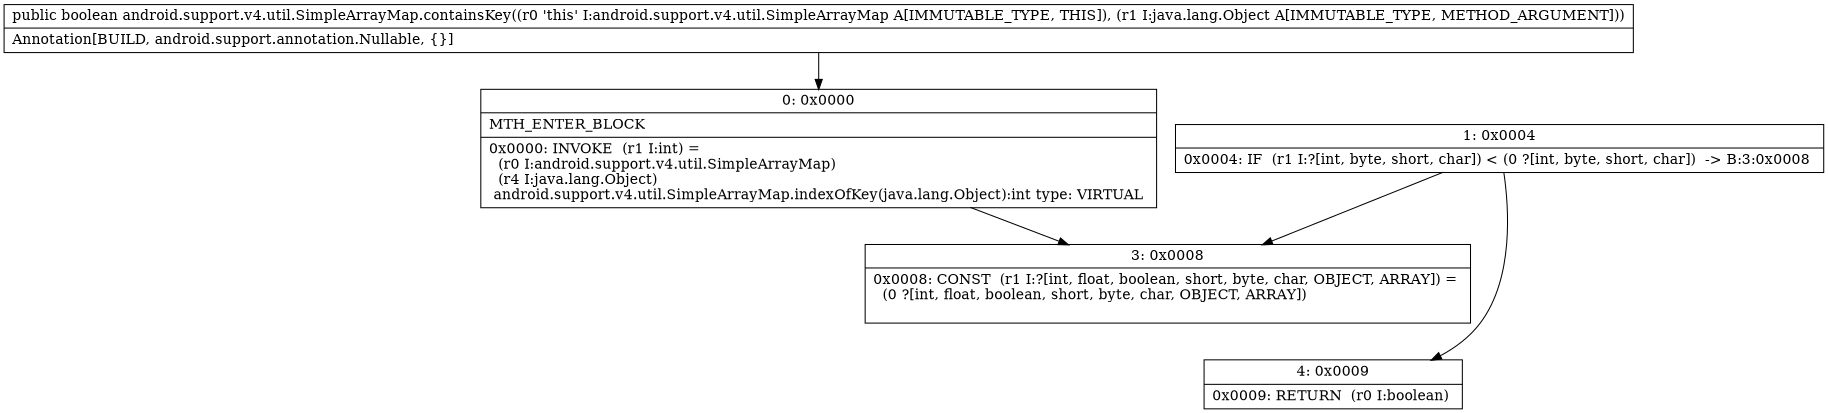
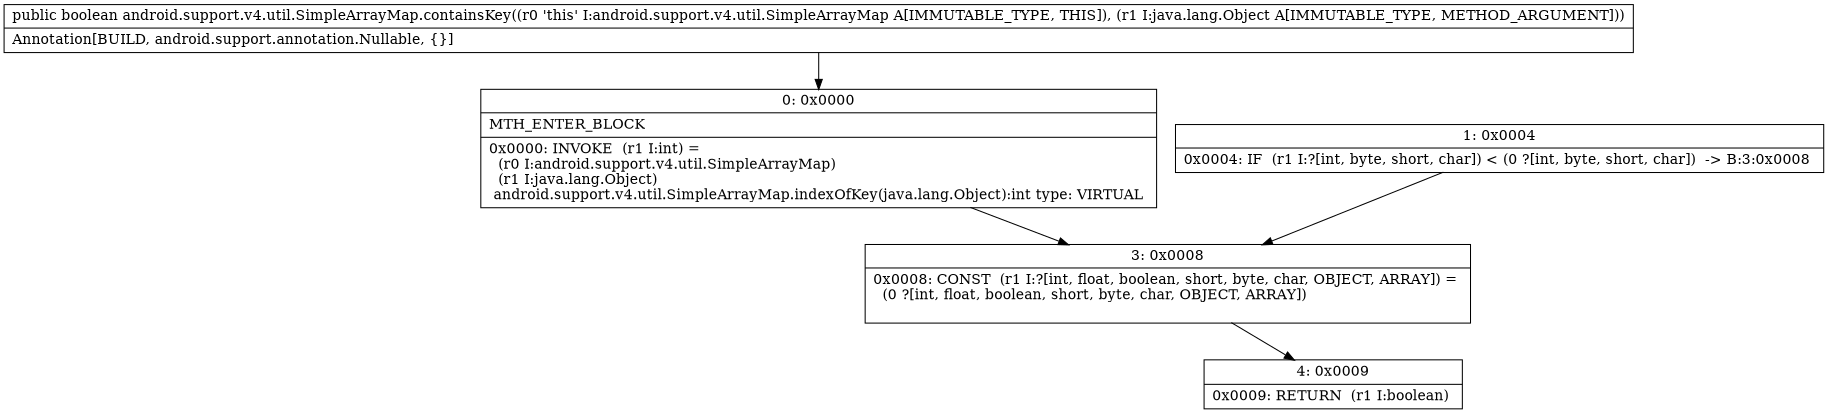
node "0: 0x0000": text "(r4 I:java.lang.Object)" -> "(r1 I:java.lang.Object)"
edge "1: 0x0004" -> "4: 0x0009": now "3: 0x0008" -> "4: 0x0009"
node "4: 0x0009": text "0x0009: RETURN  (r0 I:boolean)" -> "0x0009: RETURN  (r1 I:boolean)"
